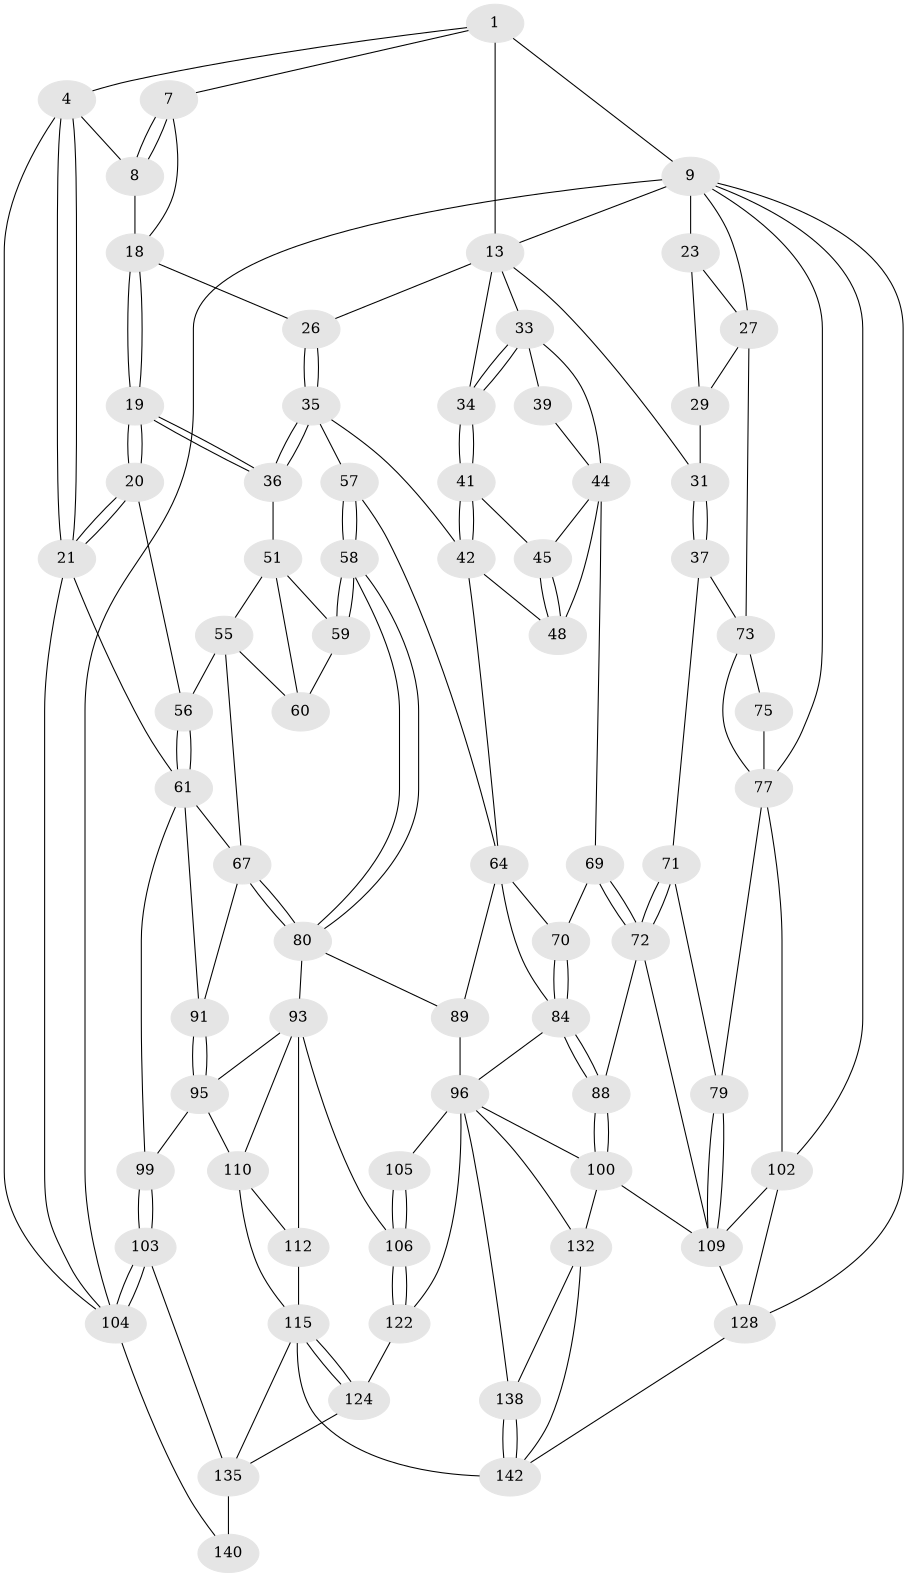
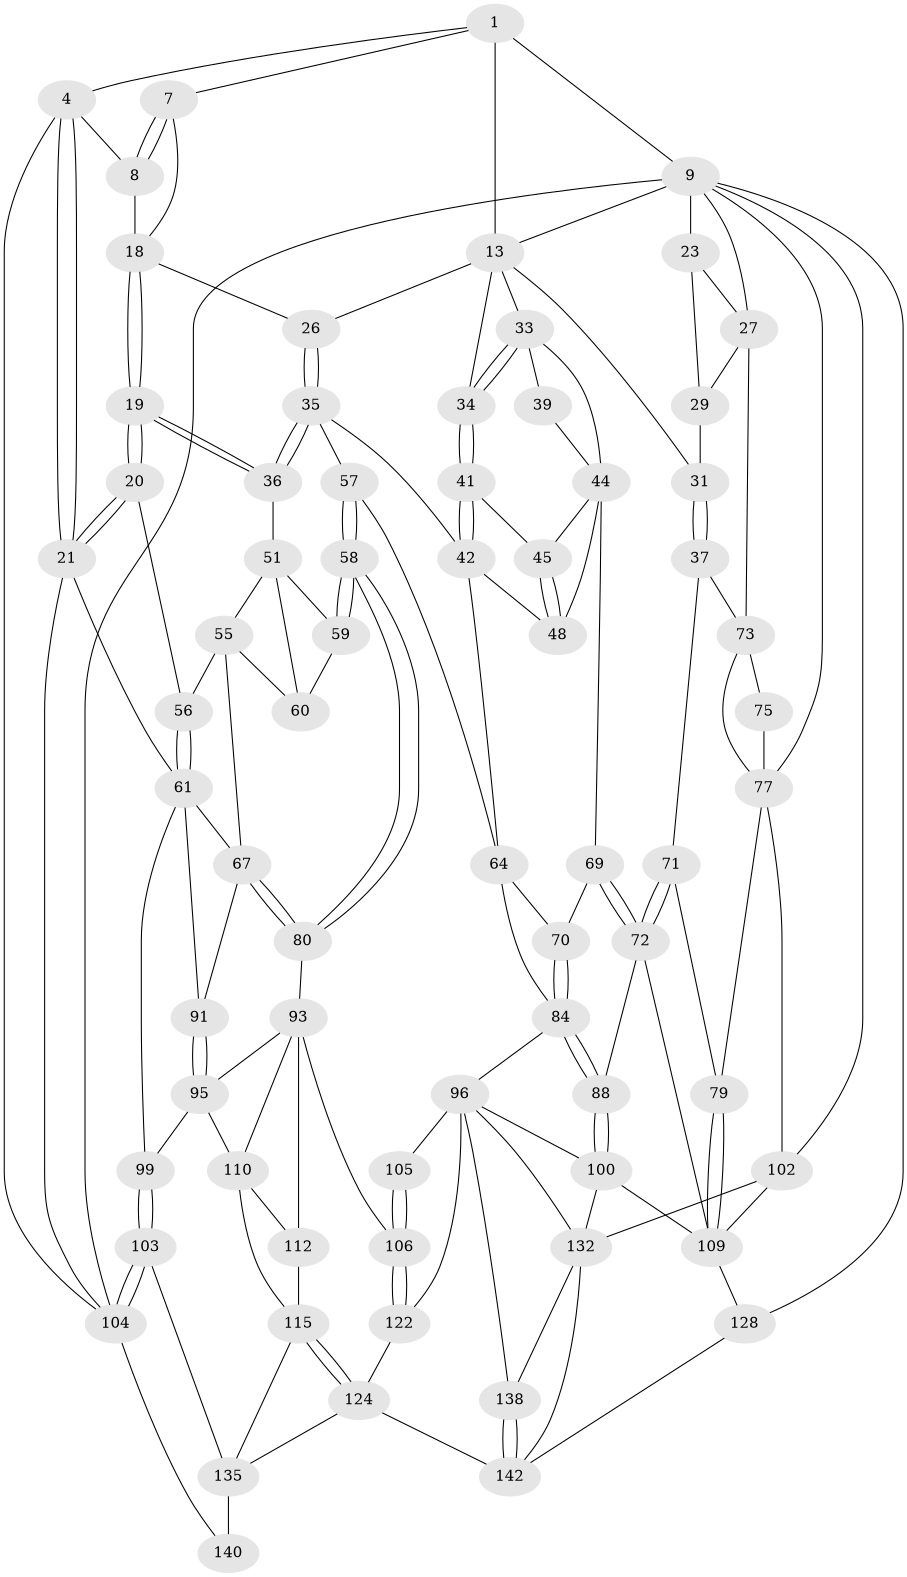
node "89": removed
edge "102" -- "128": now "102" -- "132"
edge "115" -- "142": now "124" -- "142"
